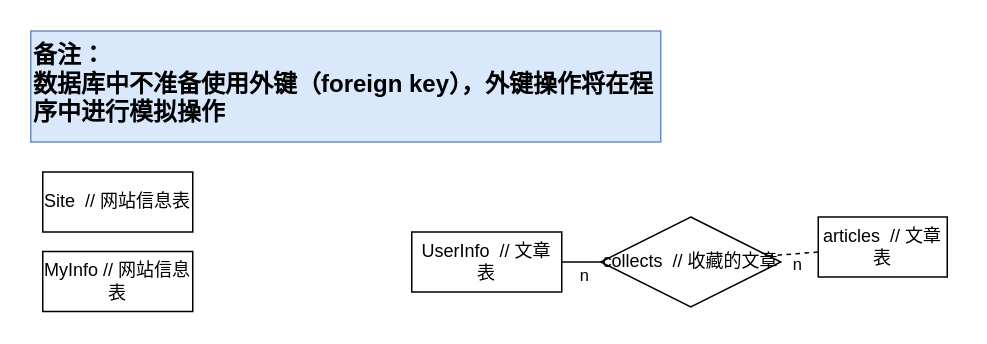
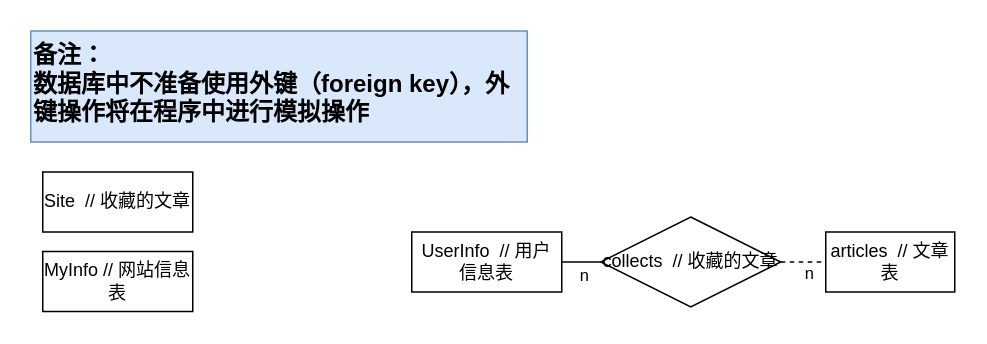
node "备注： 数据库中不准备使用外键（foreign key），外键操作将在程序中进行模拟操作": size 630x111 -> 497x111
node "Site // 网站信息表": label "Site // 网站信息表" -> "Site // 收藏的文章"
node "articles // 文章表": moved (883, 247) -> (890, 262)
node "UserInfo // 文章表": label "UserInfo // 文章表" -> "UserInfo // 用户信息表"
